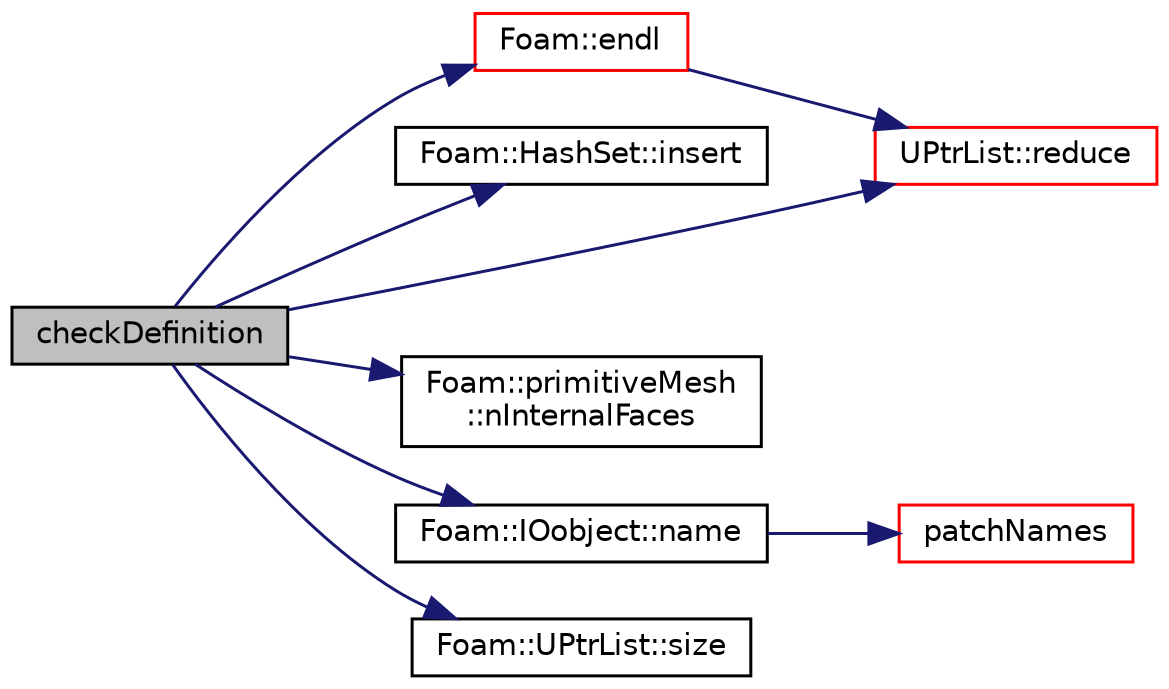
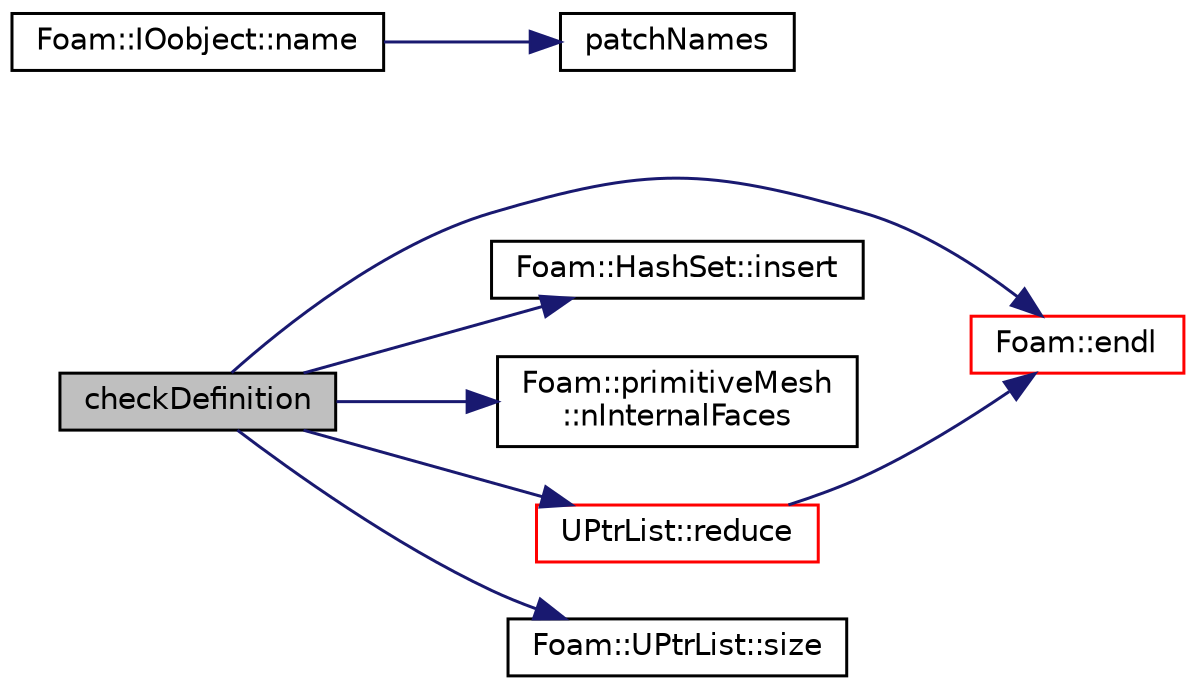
edge "Foam::endl" -> "UPtrList::reduce": reversed
edge "checkDefinition" -> "Foam::IOobject::name": removed
node "patchNames": color red -> black
